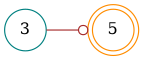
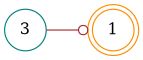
node "5": label "5" -> "1"
